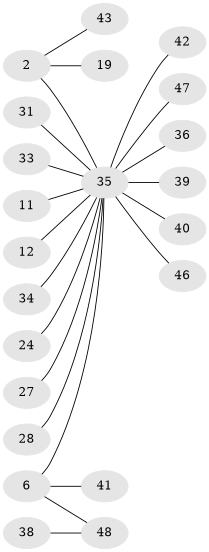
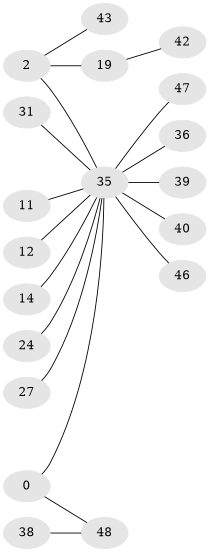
edge "42" -- "35": now "42" -- "19"
node "33": removed
node "34": label "34" -> "14"
node "28": removed
node "6": label "6" -> "0"
node "41": removed
